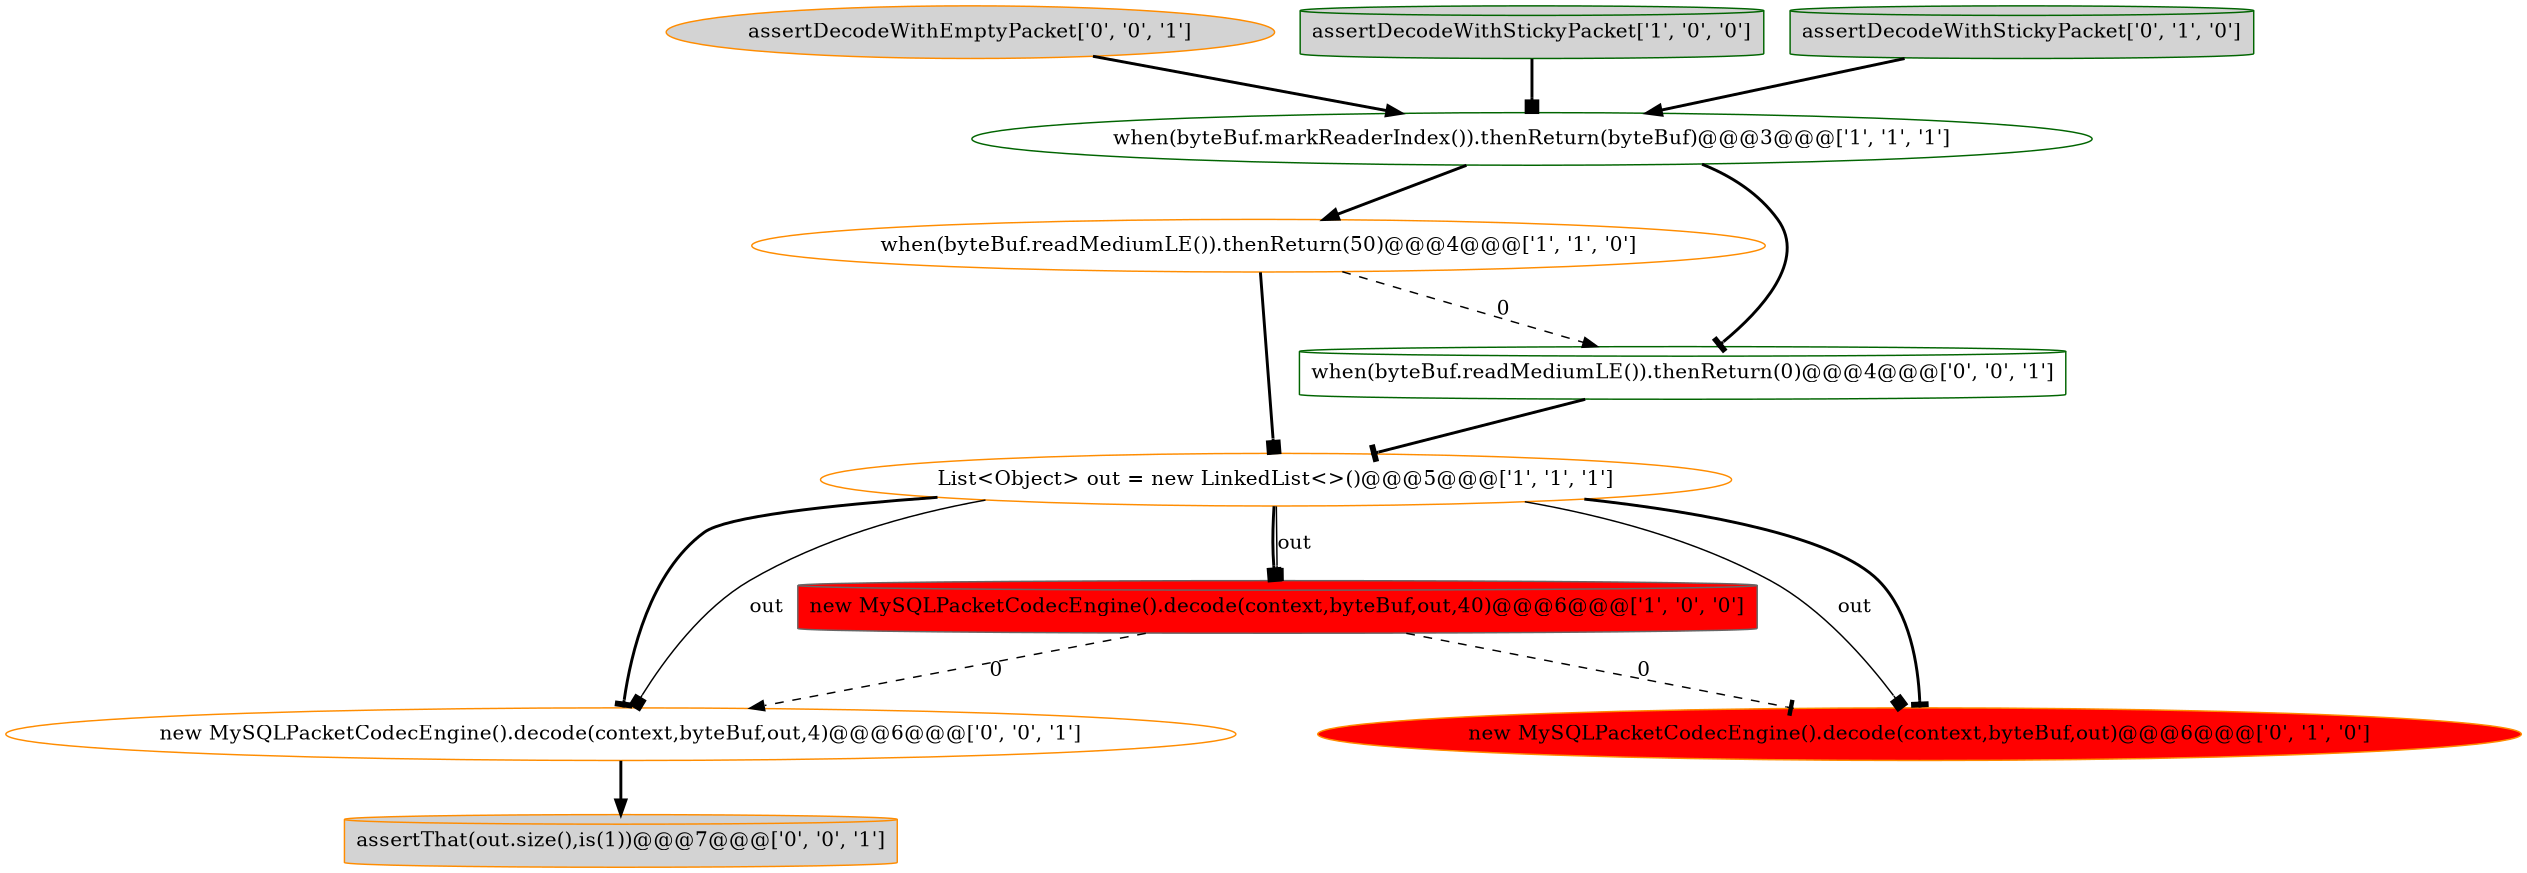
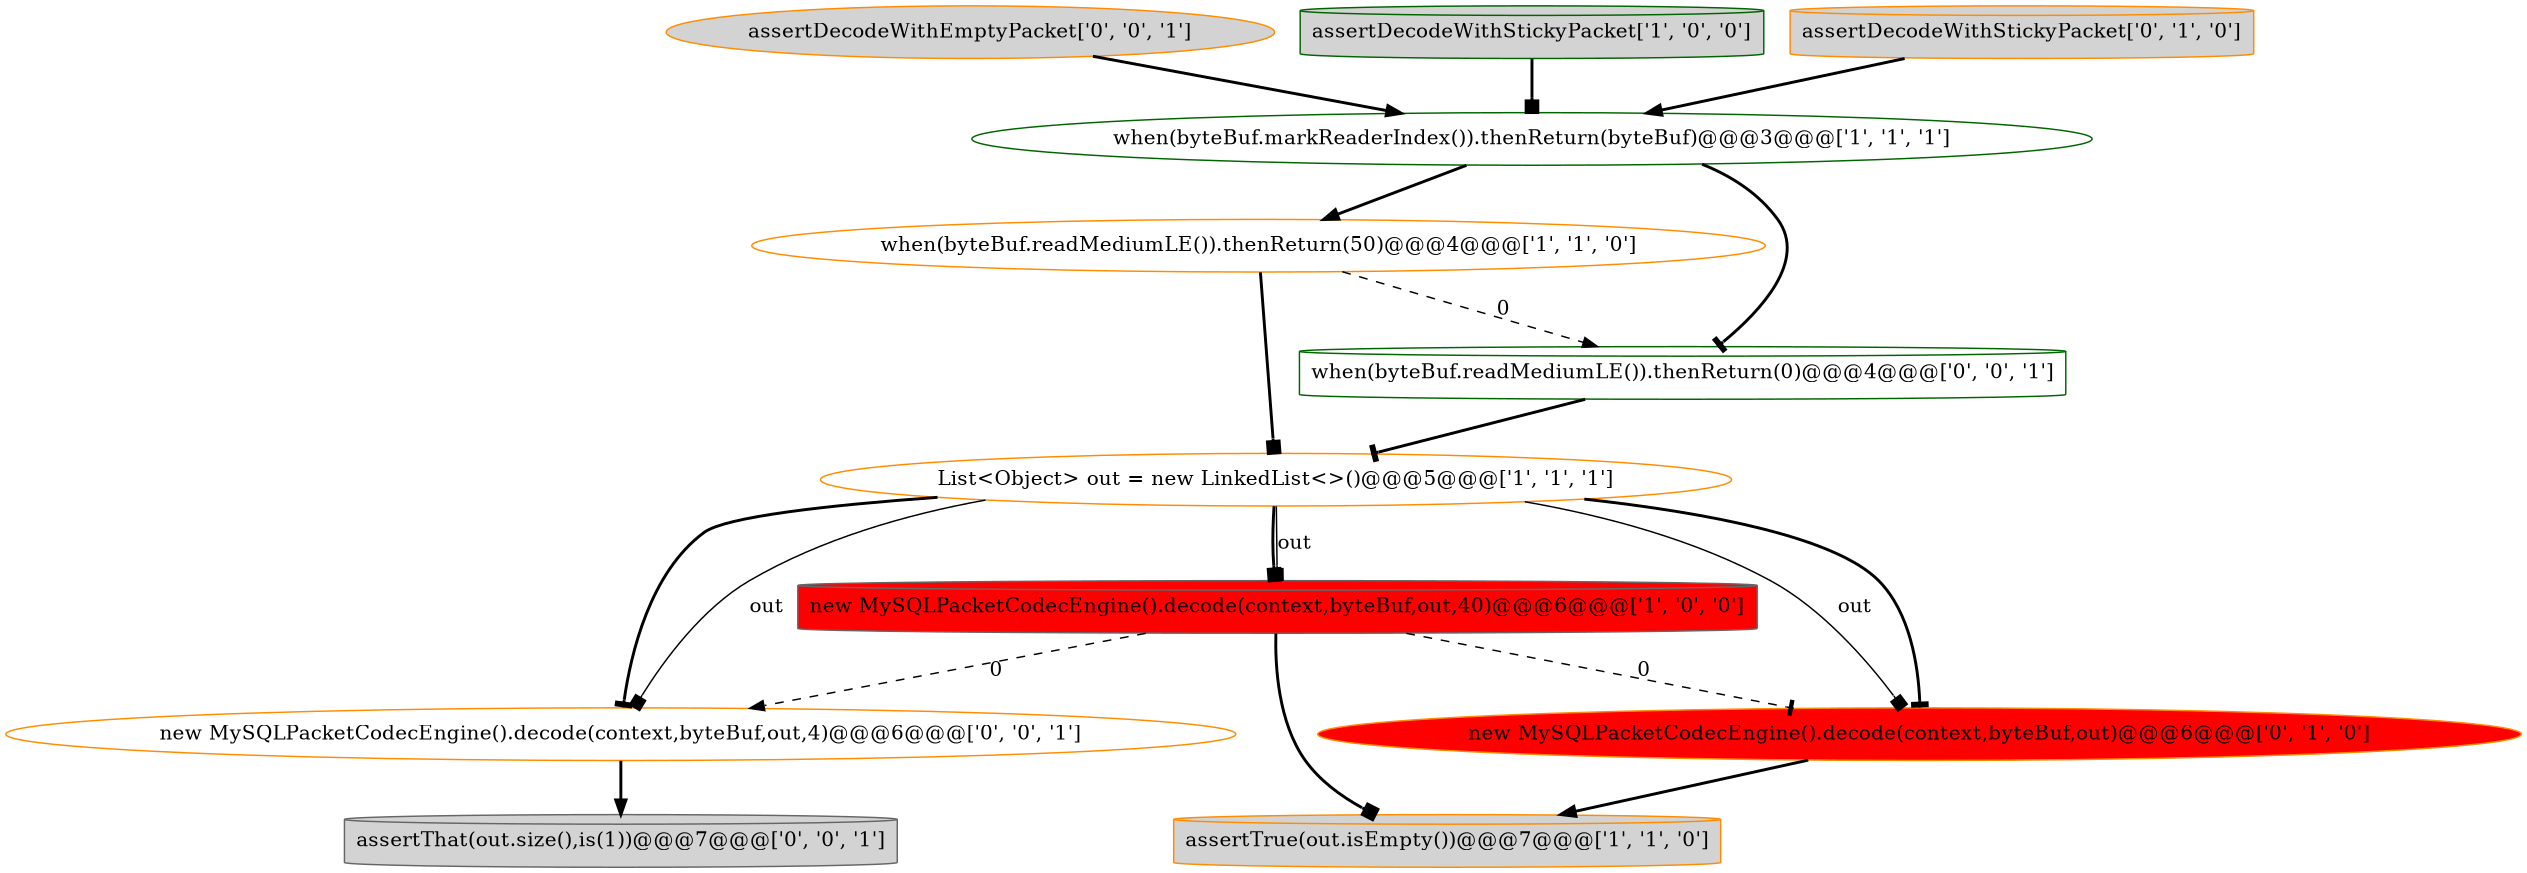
node "assertDecodeWithStickyPacket['0', '1', '0']": color darkgreen -> darkorange
node "assertThat(out.size(),is(1))@@@7@@@['0', '0', '1']": color darkorange -> gray40
node "assertTrue(out.isEmpty())@@@7@@@['1', '1', '0']": added
